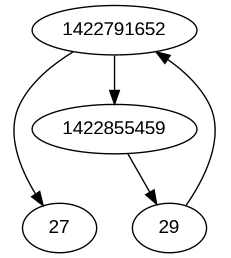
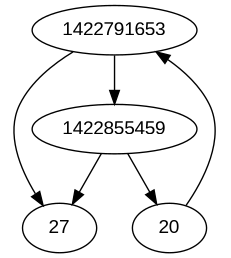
node "1422791652": label "1422791652" -> "1422791653"
edge "1422855459" -> "27": added
node "29": label "29" -> "20"
